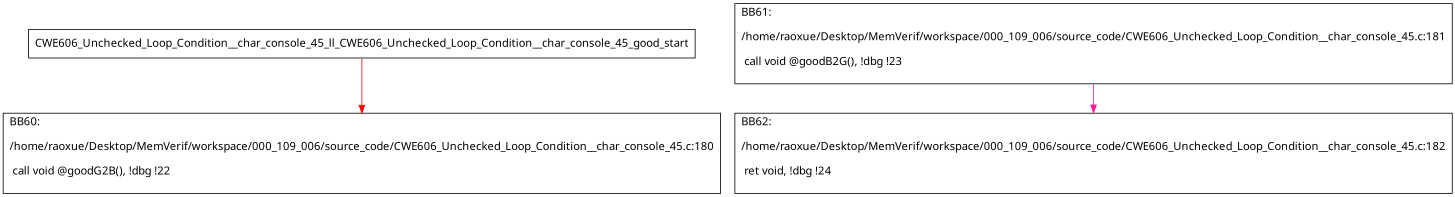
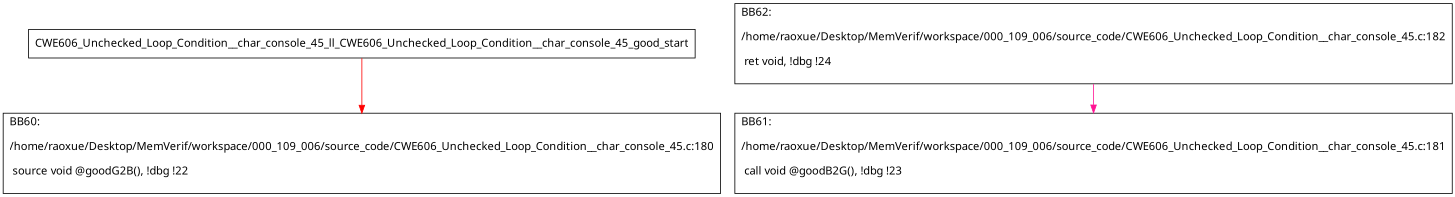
edge "BB61:" -> "BB62:": reversed
node "BB60:": text "call void @goodG2B(), !dbg !22" -> "source void @goodG2B(), !dbg !22"
